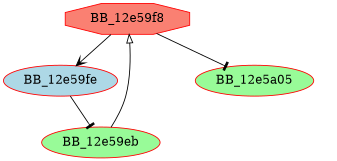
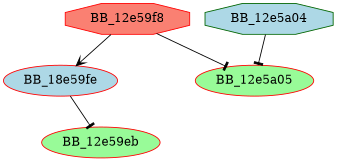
node "BB_12e5a04": added
node "BB_12e59fe": label "BB_12e59fe" -> "BB_18e59fe"
edge "BB_12e59eb" -> "BB_12e59f8": removed
